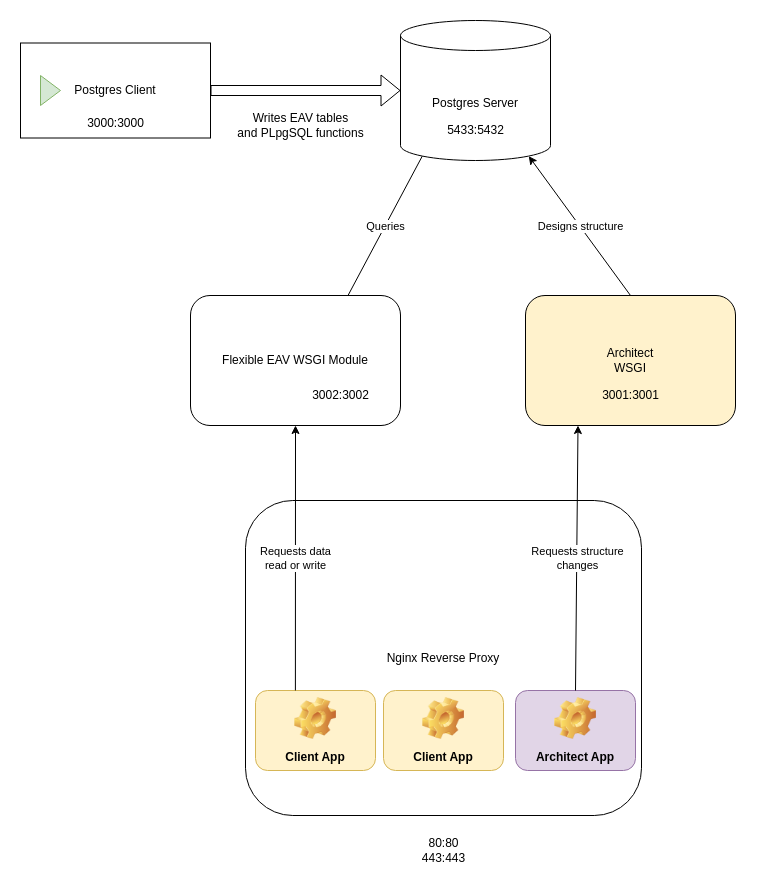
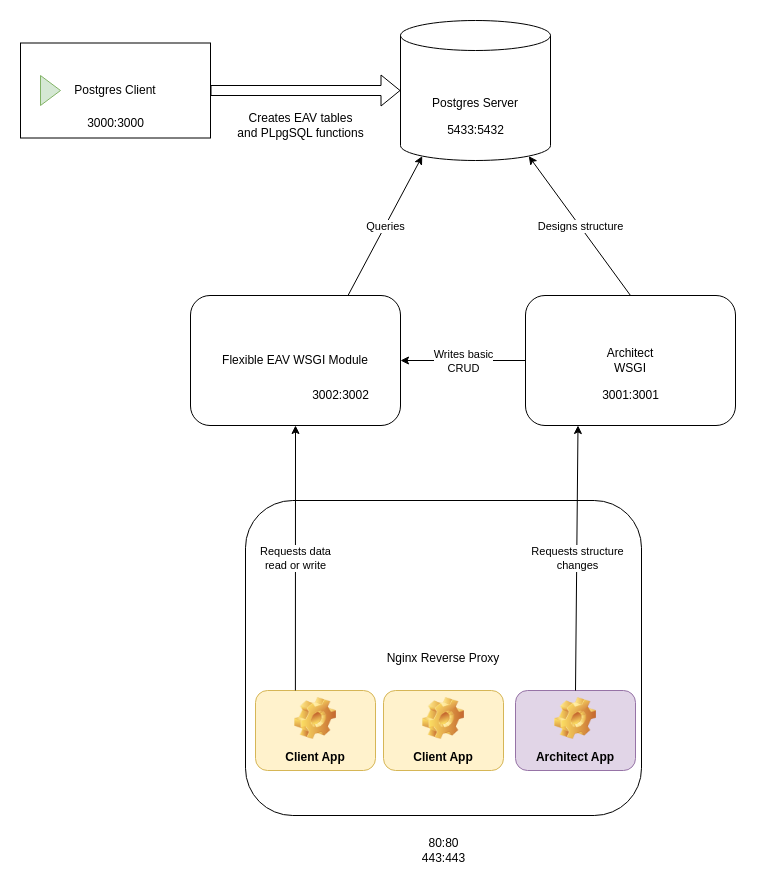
node "Writes EAV tables and PLpgSQL functions": label "Writes EAV tables and PLpgSQL functions" -> "Creates EAV tables and PLpgSQL functions"
edge "Postgres Server" -- "Flexible EAV WSGI Module": arrowhead none -> classic
edge "Architect WSGI" -> "Flexible EAV WSGI Module": added, label "Writes basic CRUD"
node "Architect WSGI": fillcolor #fff2cc -> #ffffff
